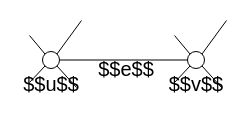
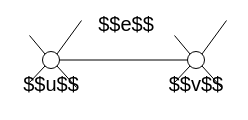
node "$$e$$": moved (127, 69) -> (127, 24)
